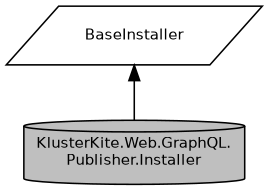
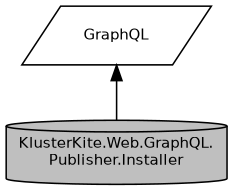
node "BaseInstaller": label "BaseInstaller" -> "GraphQL"
